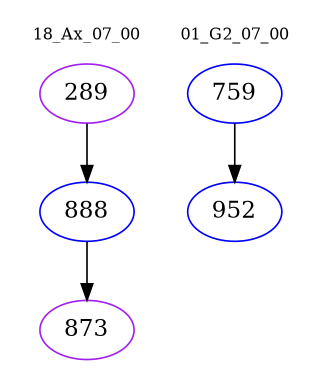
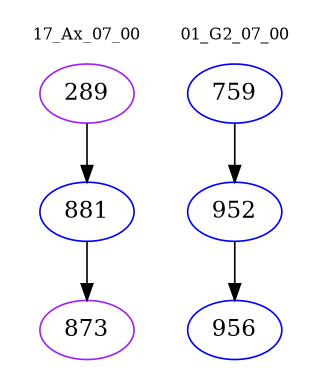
cluster "18_Ax_07_00": label "18_Ax_07_00" -> "17_Ax_07_00"
node "888": label "888" -> "881"
node "956": added
